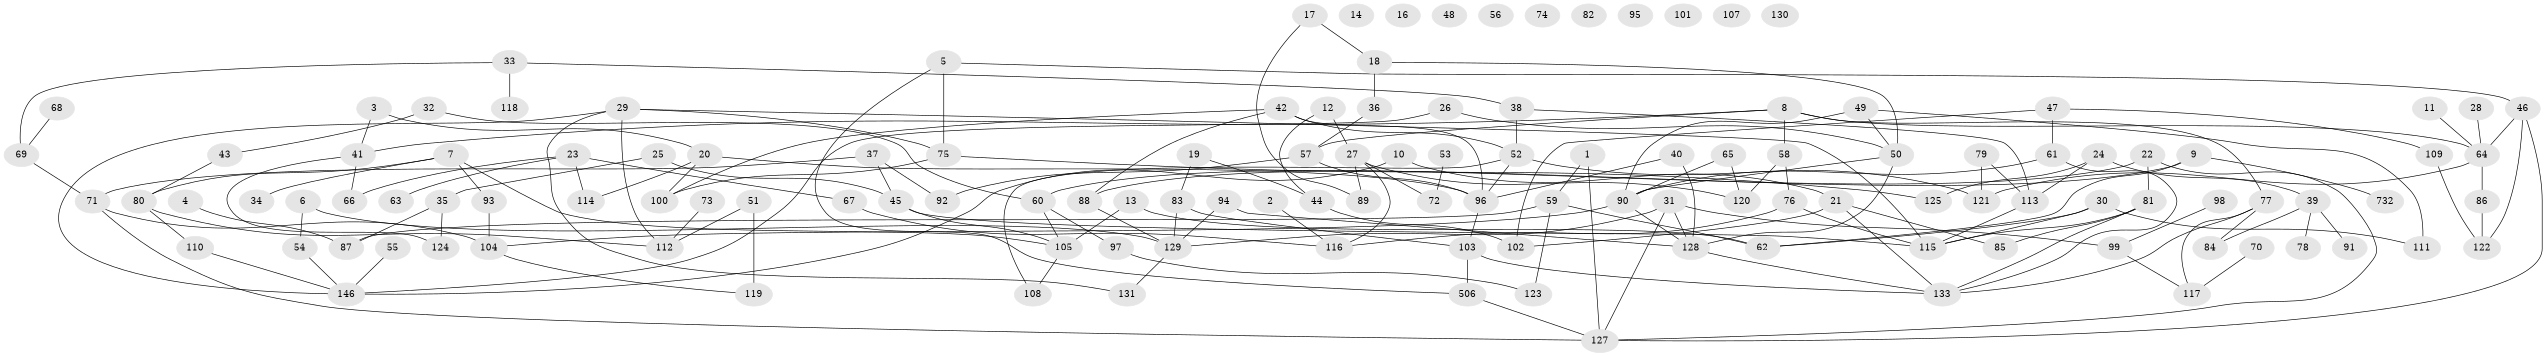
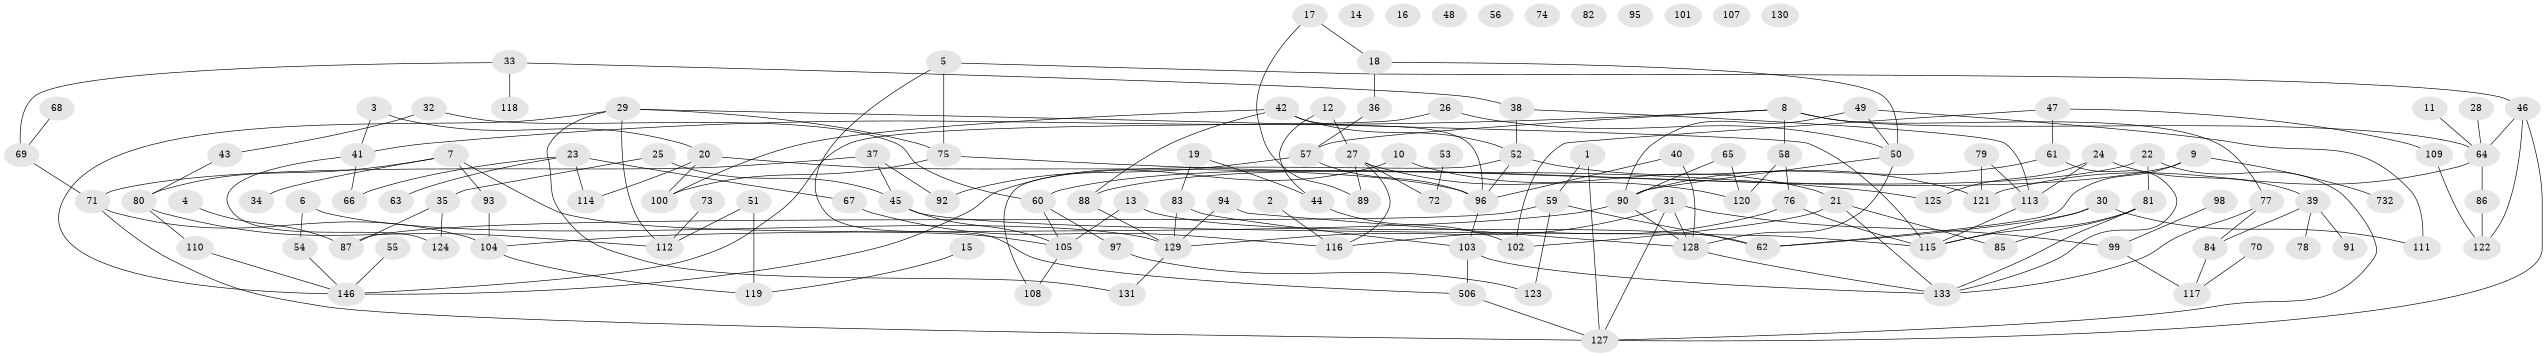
edge "77" -- "117": now "84" -- "117"
node "15": added
